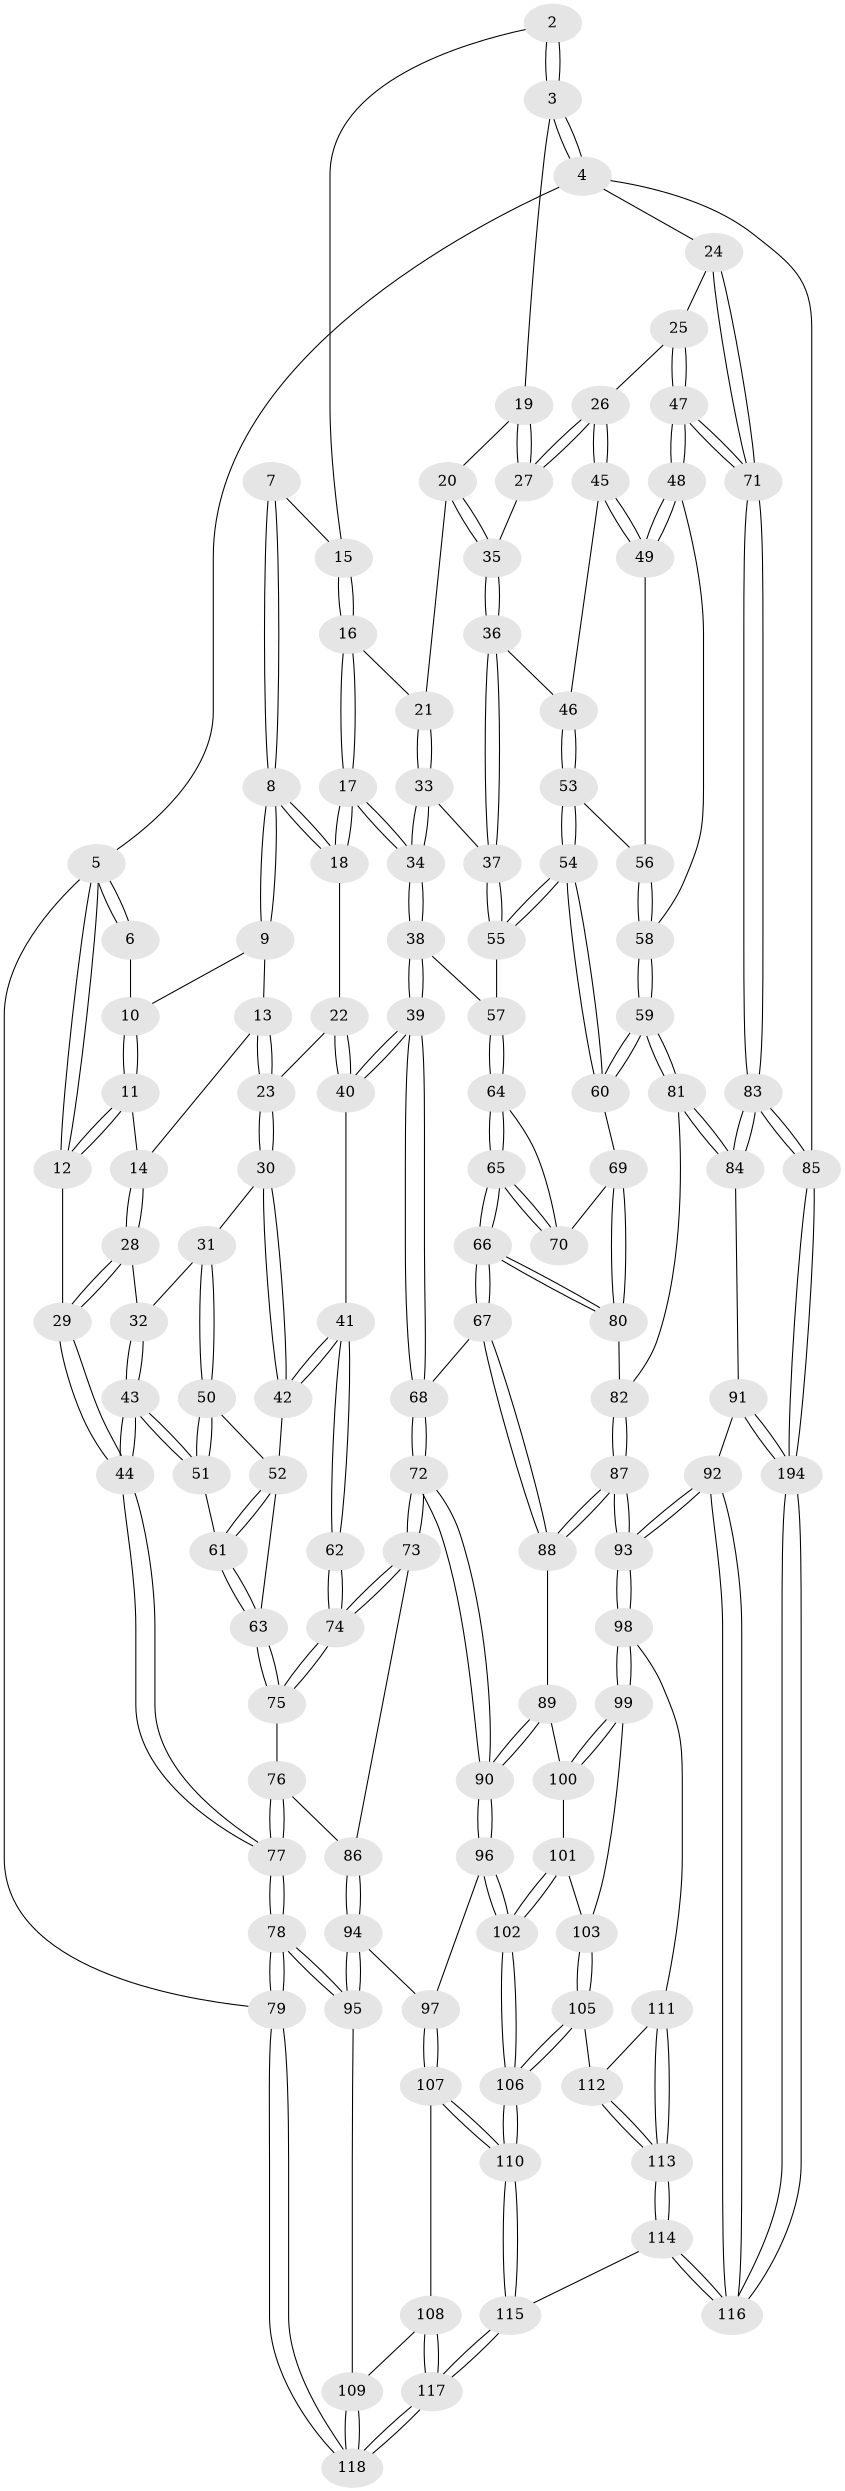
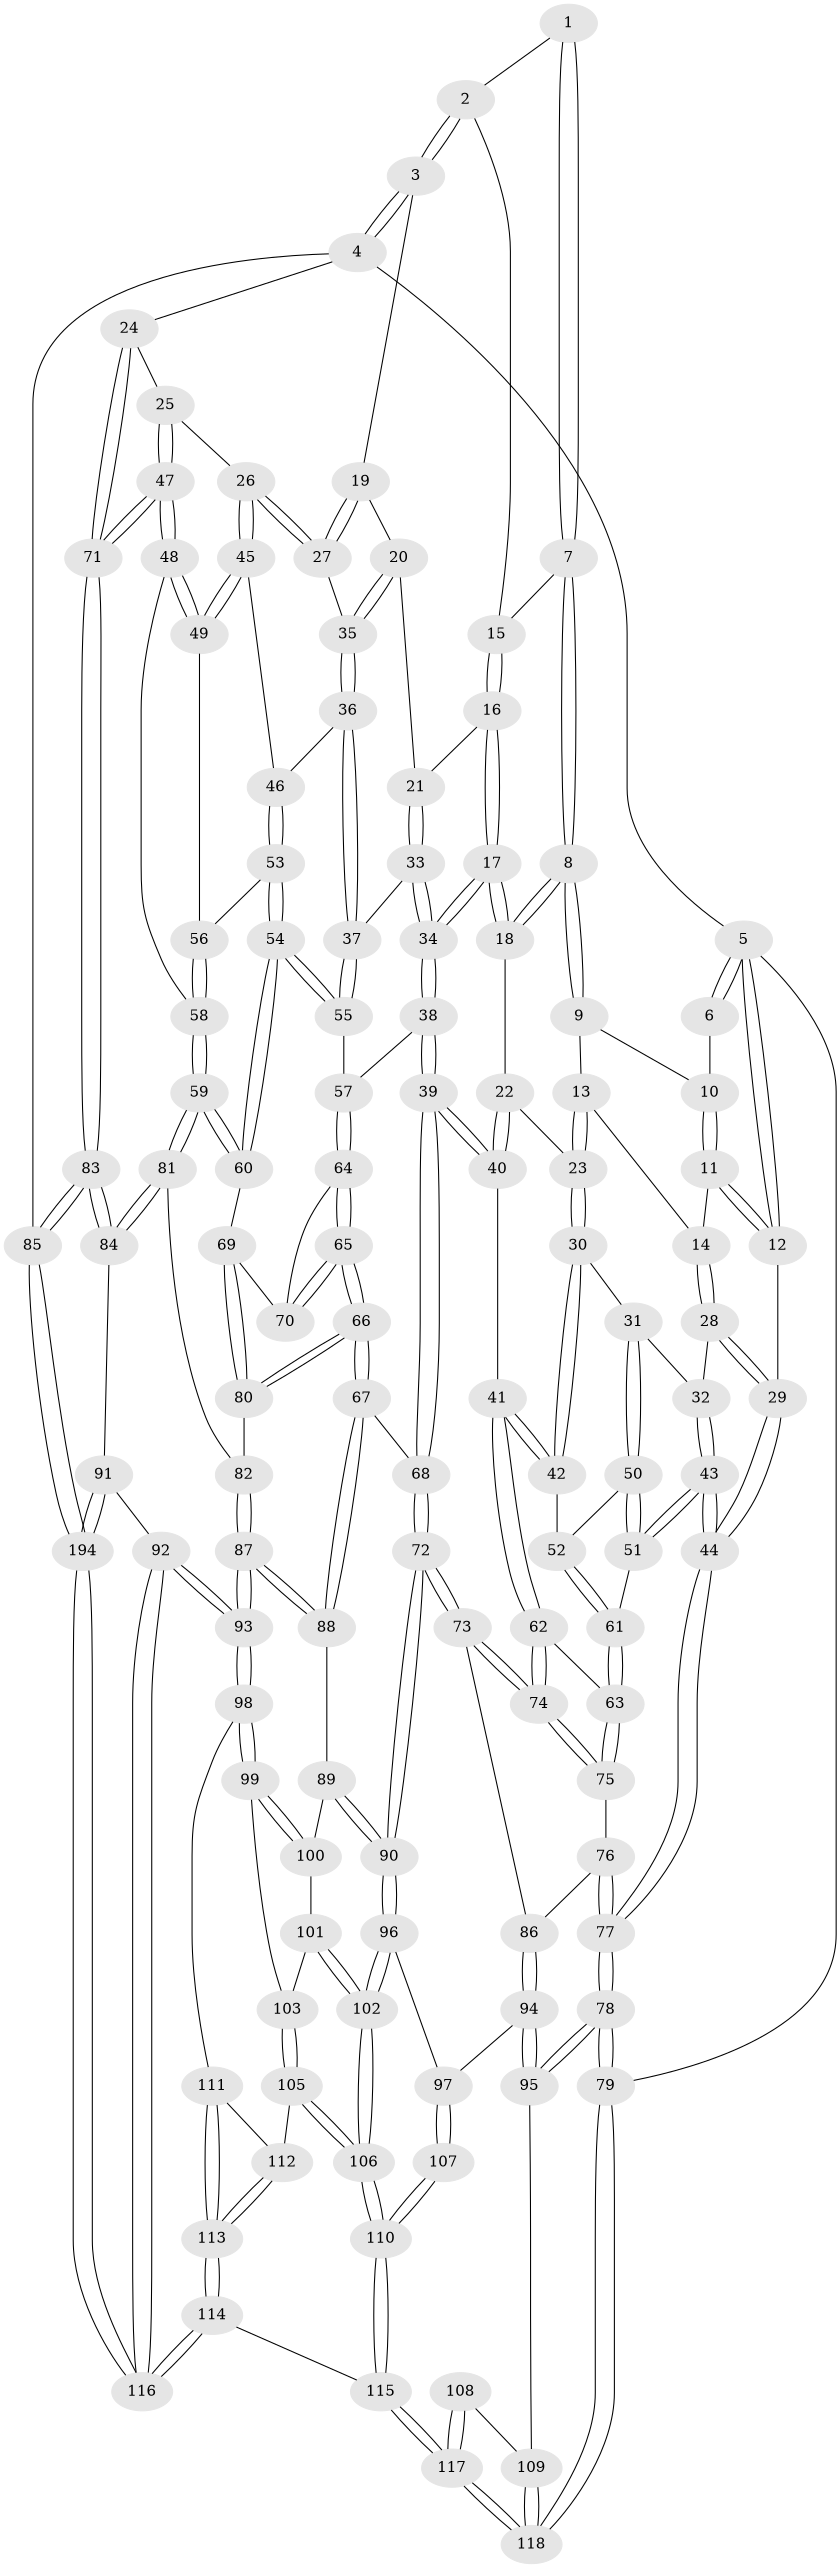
node "1": added
edge "52" -- "63": now "62" -- "63"
edge "107" -- "108": removed
